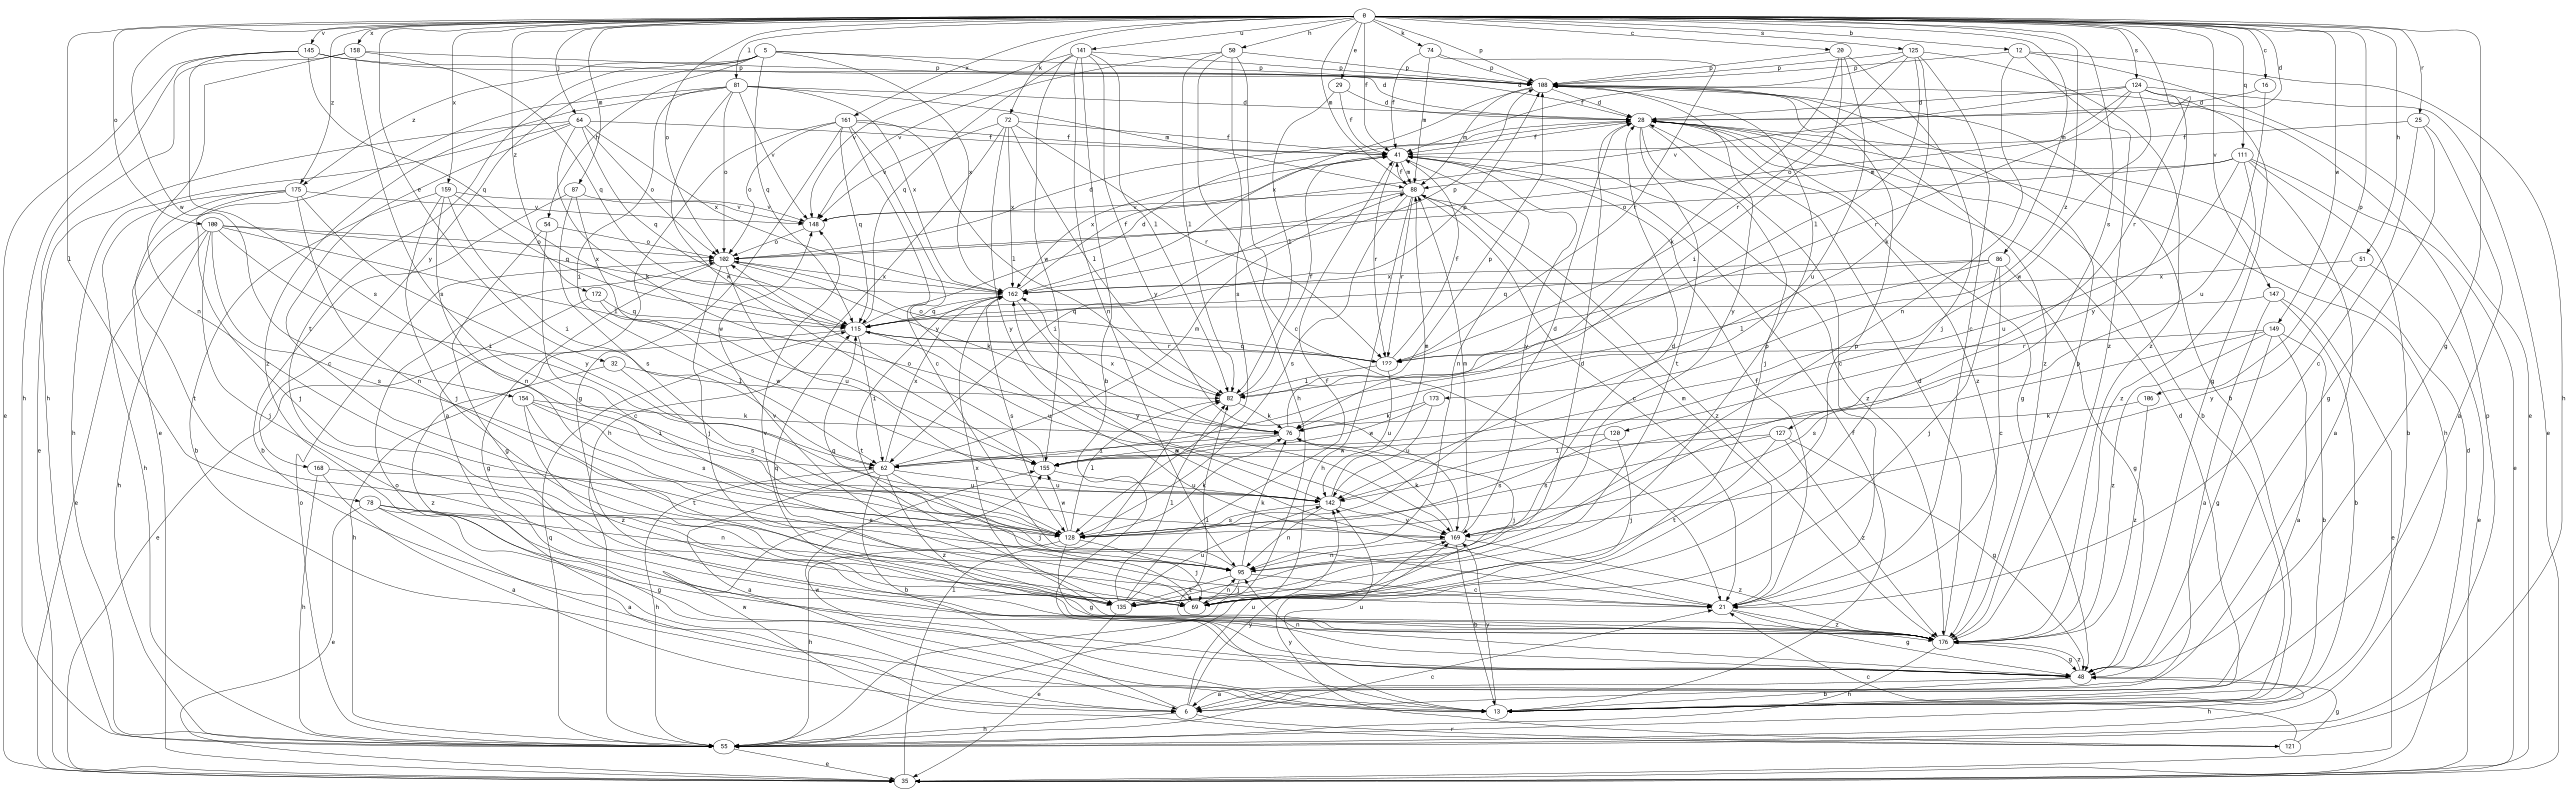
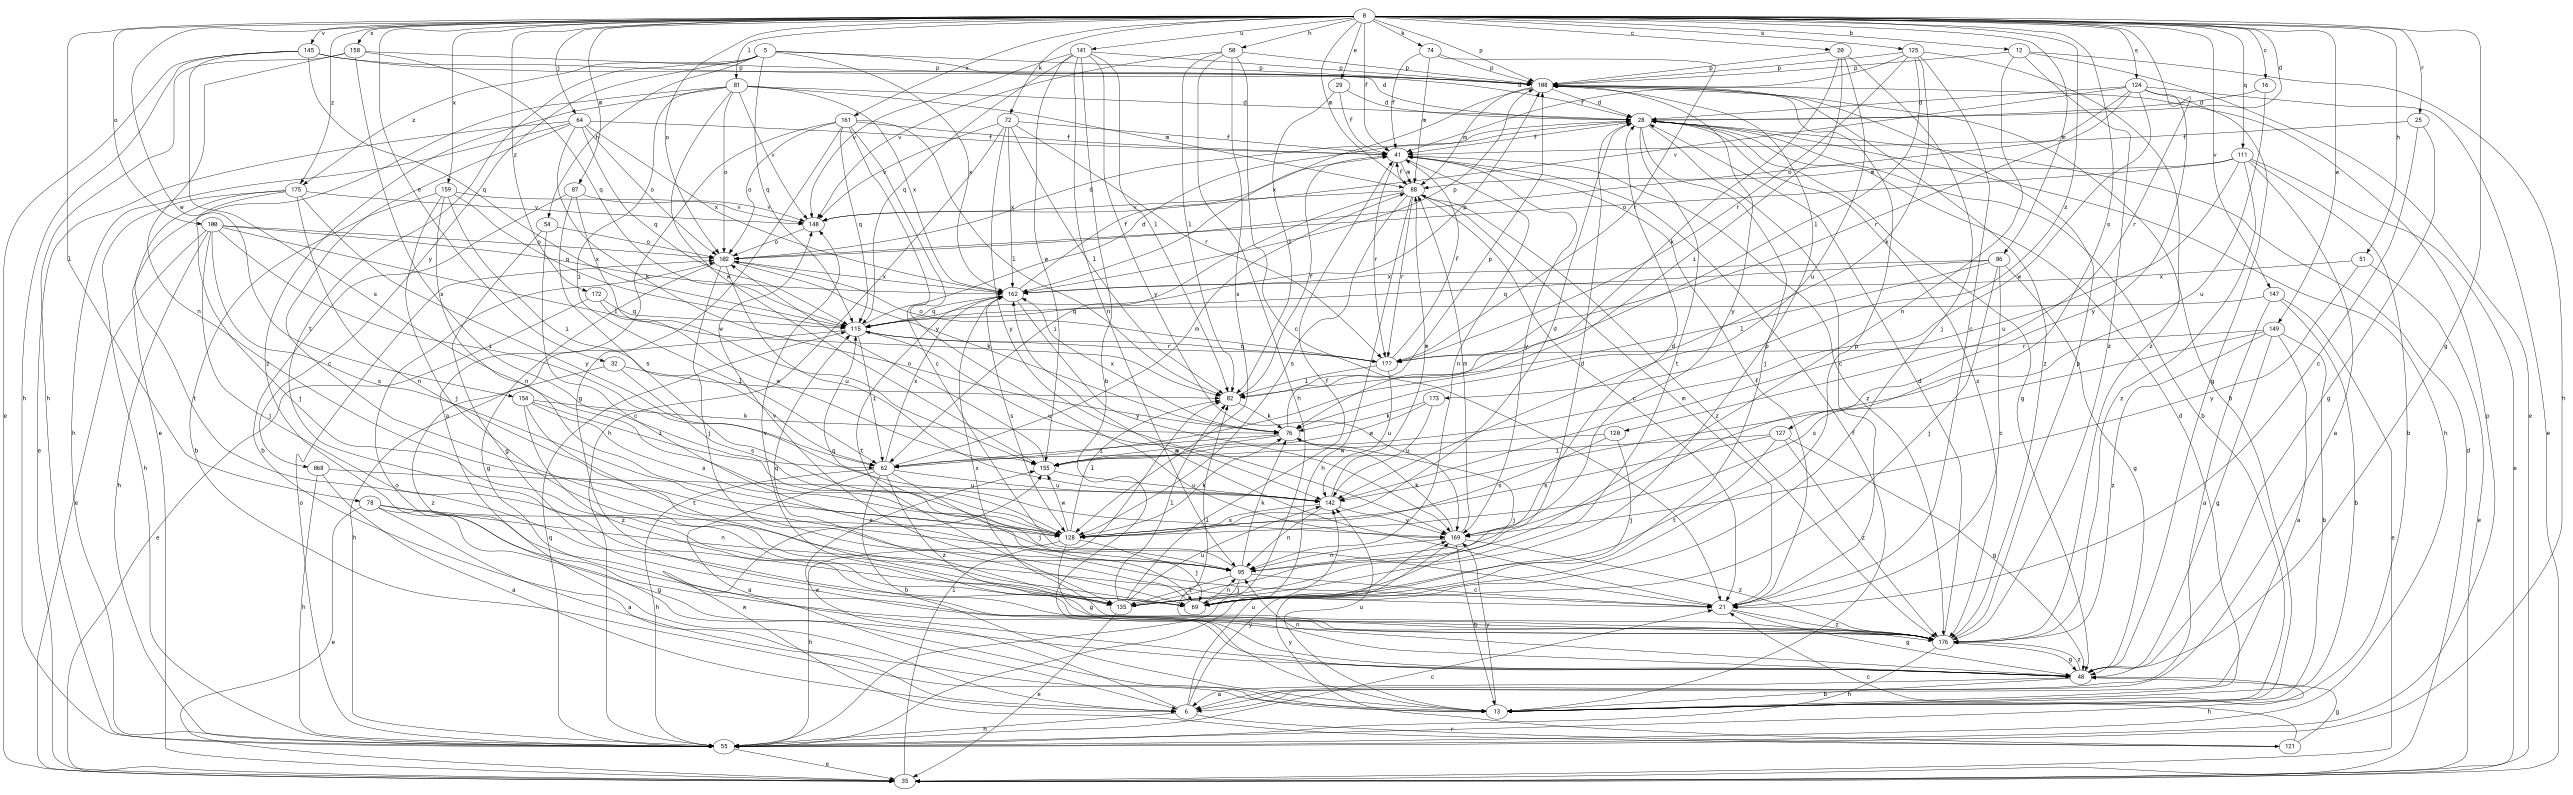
edge "41" -> "162": removed, label "x"
node "106": removed
node "168": label "168" -> "868"
edge "25" -> "6": removed, label "a"
